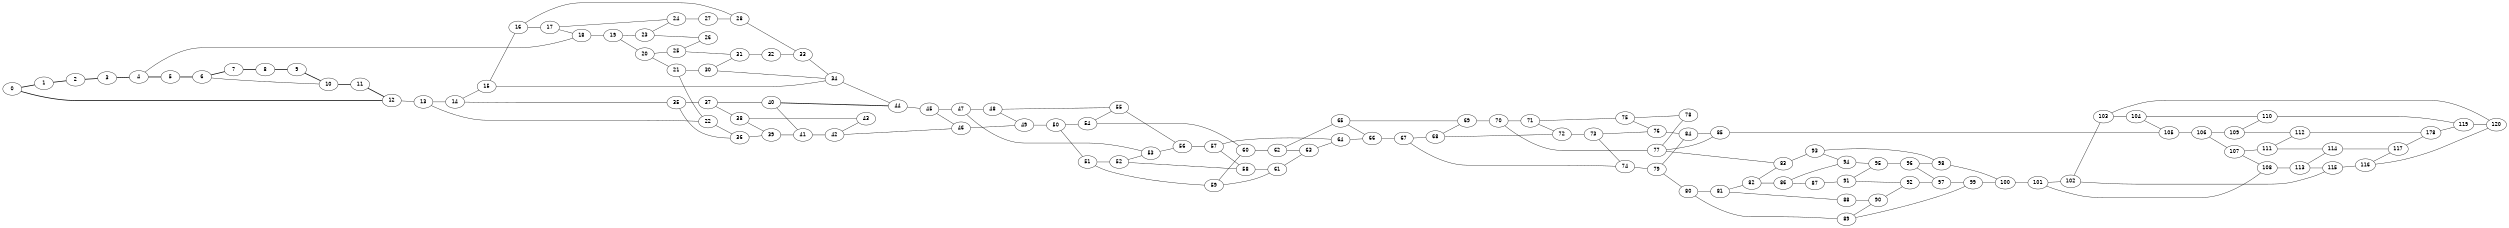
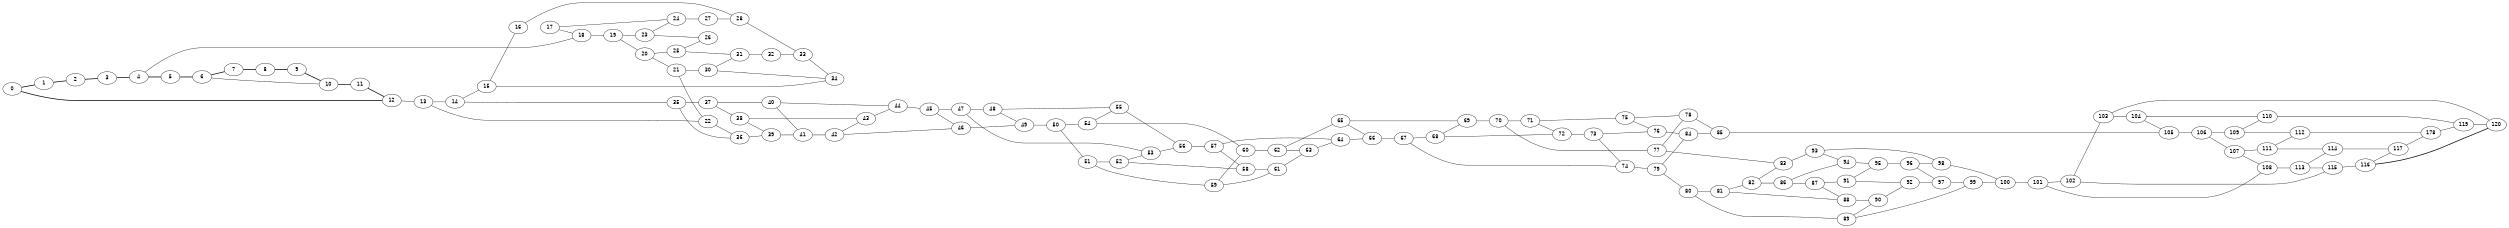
edge "16" -- "17": removed
edge "34" -- "44": now "43" -- "44"
edge "40" -- "44": style bold -> solid
edge "85" -- "77": now "85" -- "78"
edge "120" -- "116": style solid -> bold
edge "87" -- "88": added
